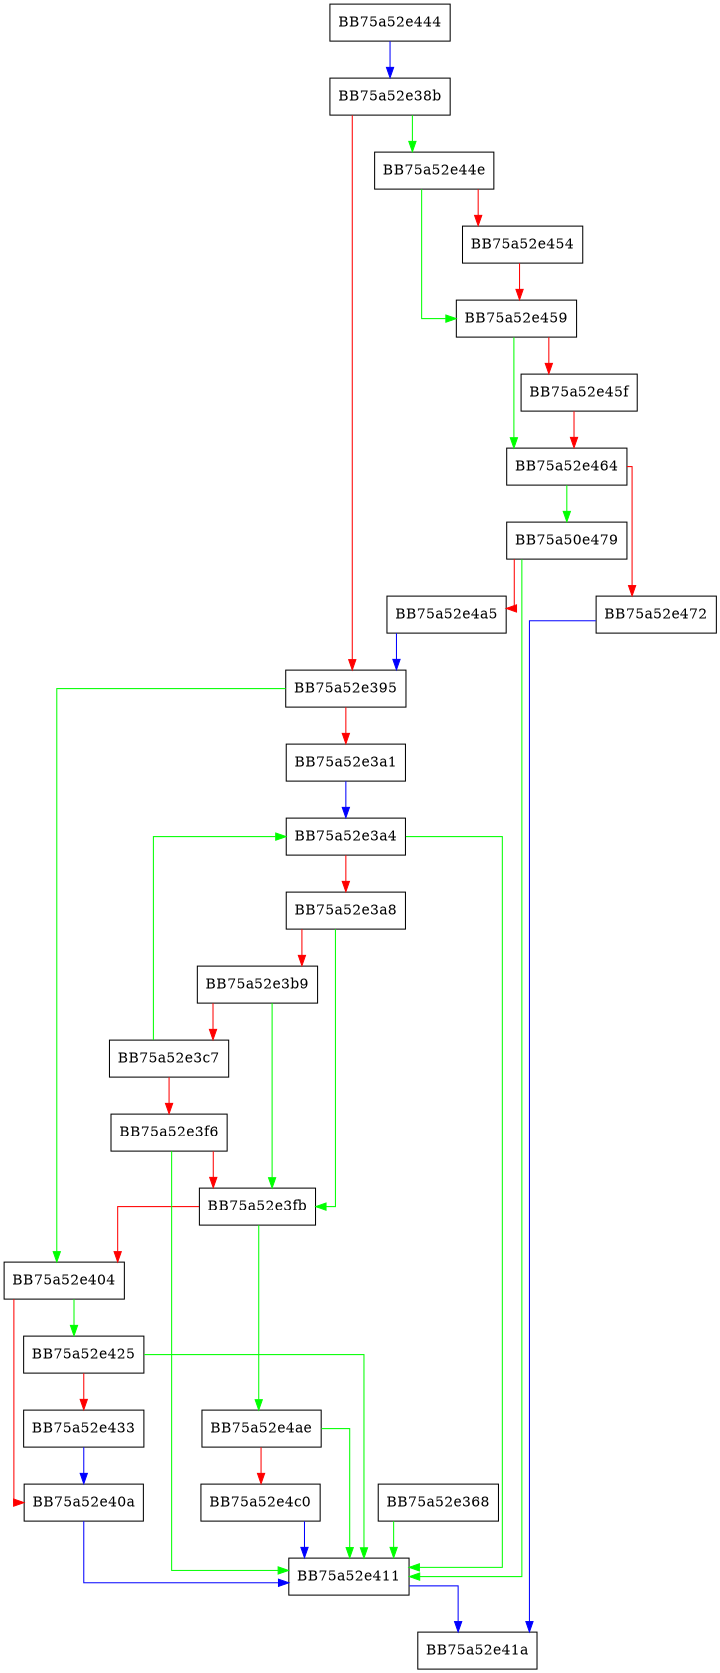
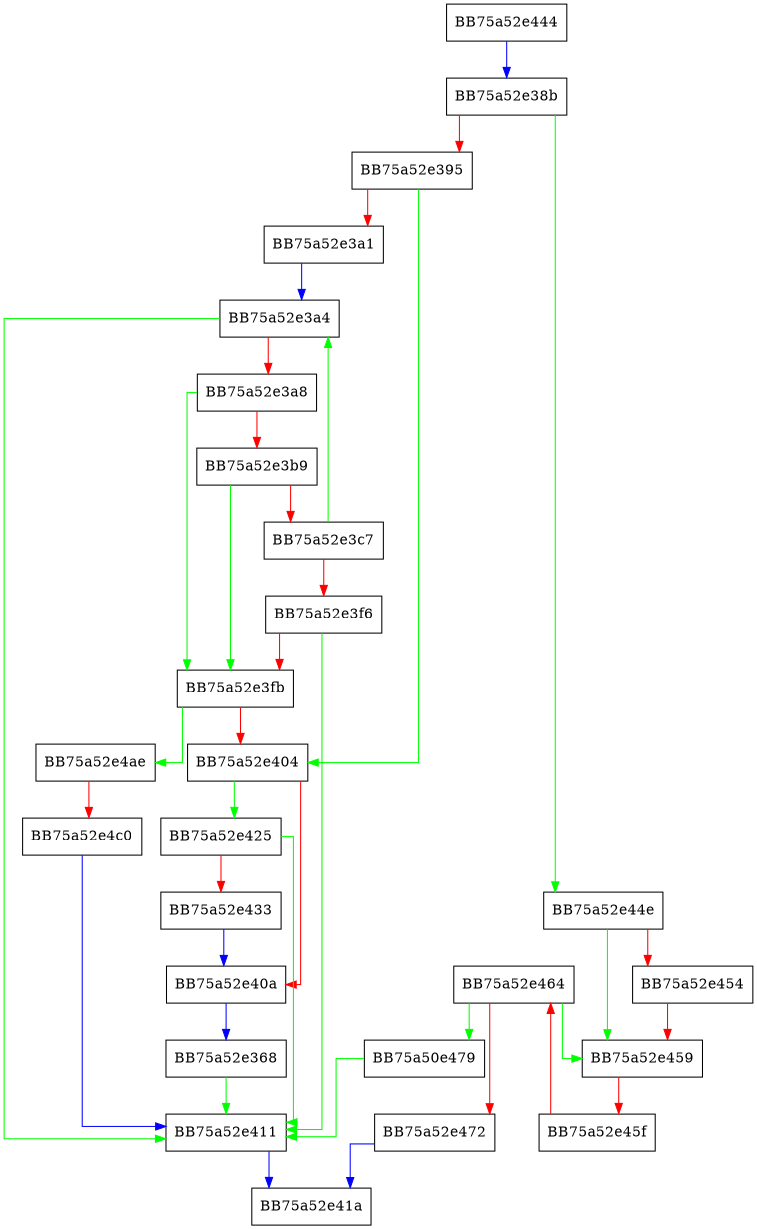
edge "BB75a52e459" -> "BB75a52e464": reversed
node "BB75a52e4a5": removed
edge "BB75a52e4ae" -> "BB75a52e411": removed
edge "BB75a52e40a" -> "BB75a52e411": now "BB75a52e40a" -> "BB75a52e368"
